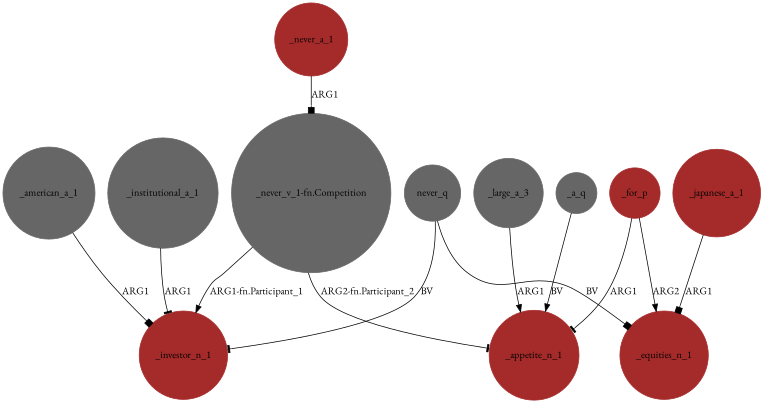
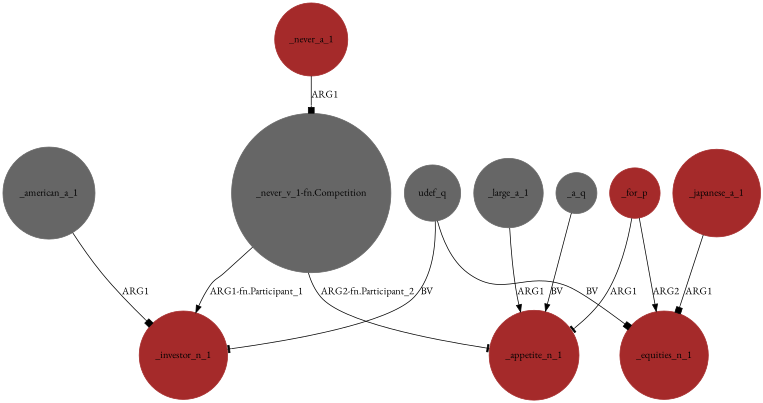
node "_institutional_a_1": removed
node "never_q": label "never_q" -> "udef_q"
node "_large_a_3": label "_large_a_3" -> "_large_a_1"
